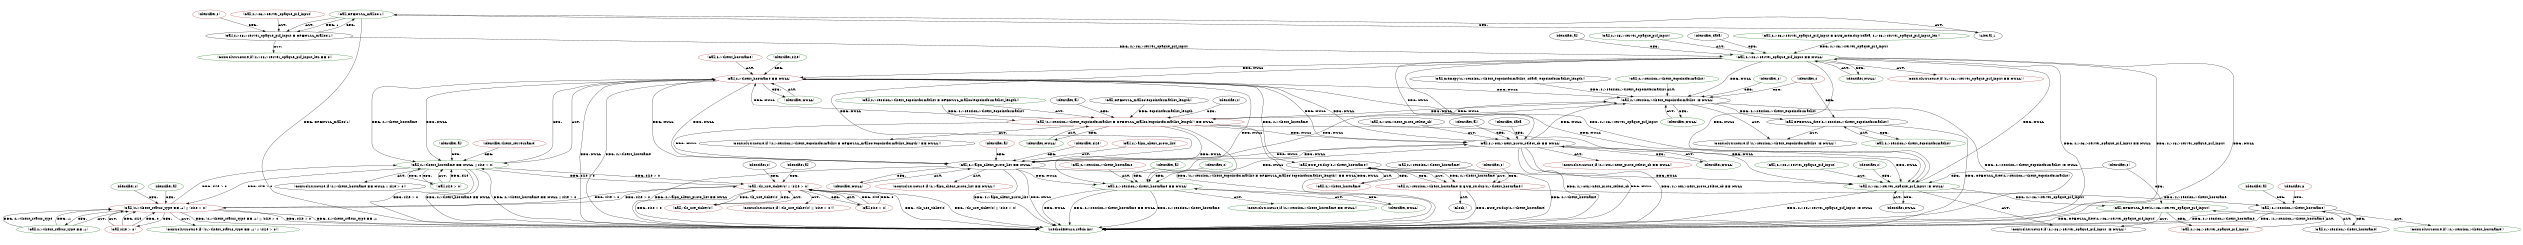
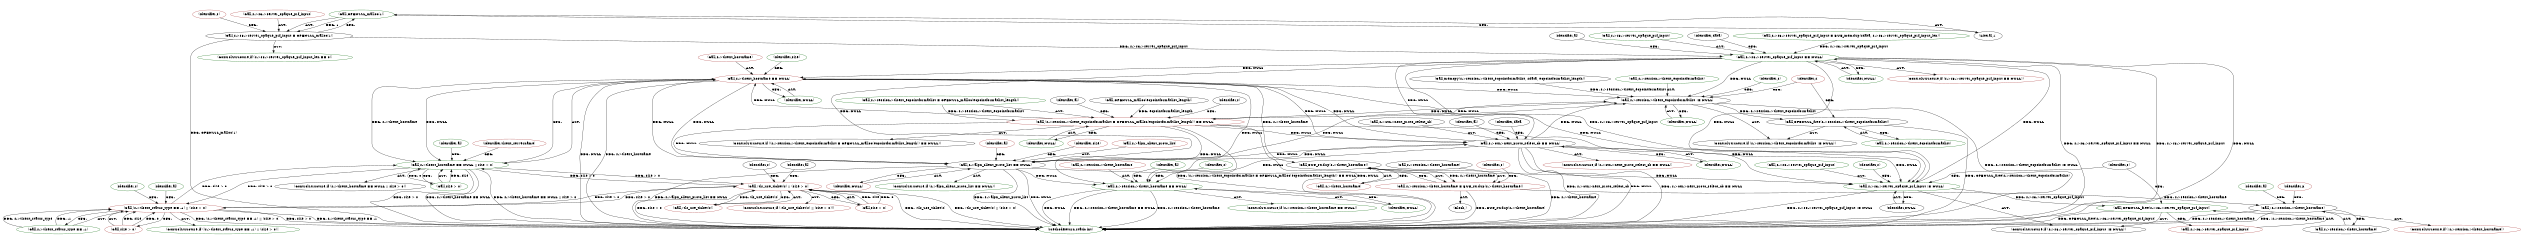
node "(ControlStructure,if (s->alpn_client_proto_list == NULL))": color brown -> darkgreen
edge "(Call,OPENSSL_malloc(1))" -> "(MethodReturn,static int)": now "(Call,s->s3->server_opaque_prf_input = OPENSSL_malloc(1))" -> "(MethodReturn,static int)"
node "(ControlStructure,if (!s->session->tlsext_hostname))": color darkgreen -> brown
